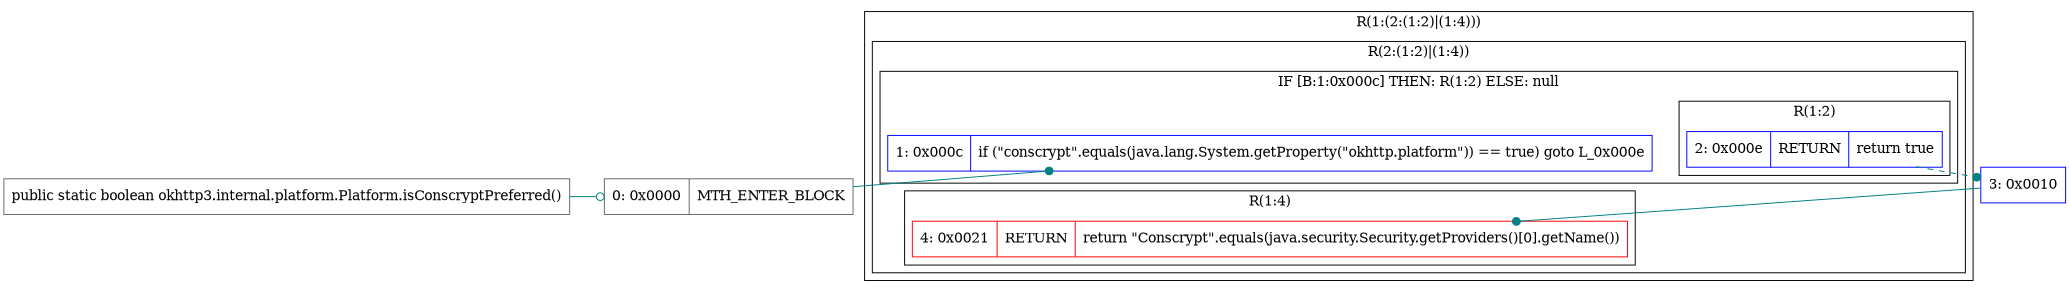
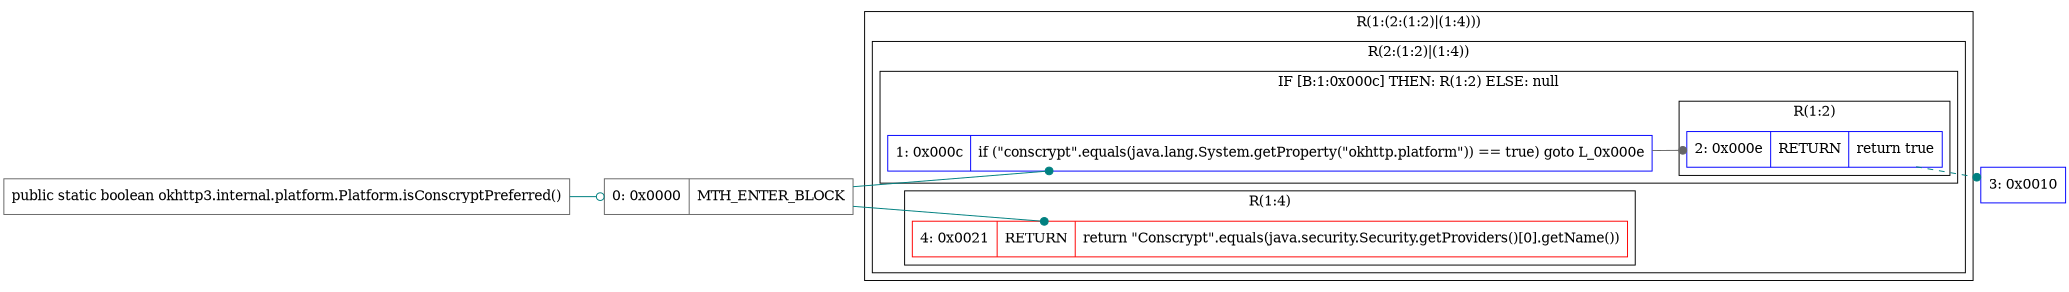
edge "1: 0x000c" -> "2: 0x000e": added
edge "3: 0x0010" -> "4: 0x0021": now "0: 0x0000" -> "4: 0x0021"
